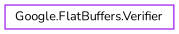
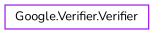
node "Google.FlatBuffers.Verifier": label "Google.FlatBuffers.Verifier" -> "Google.Verifier.Verifier"
